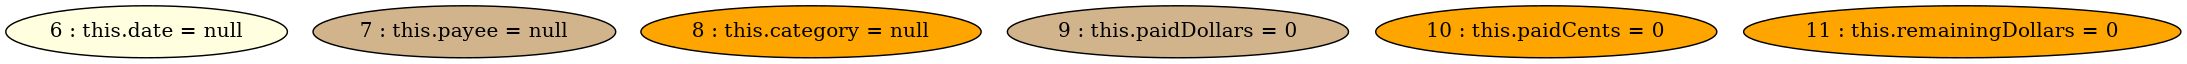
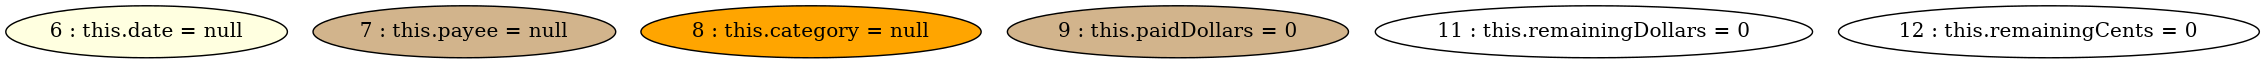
node "10 : this.paidCents = 0": removed
node "11 : this.remainingDollars = 0": fillcolor orange -> white
node "12 : this.remainingCents = 0": added
